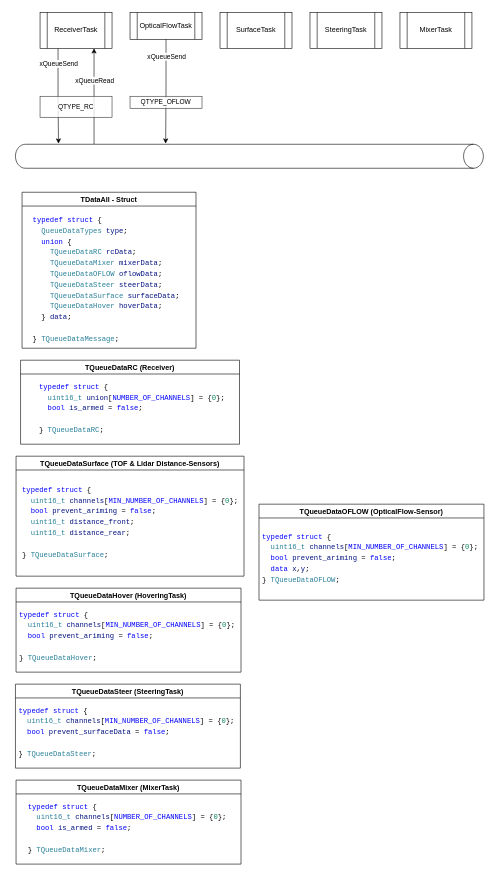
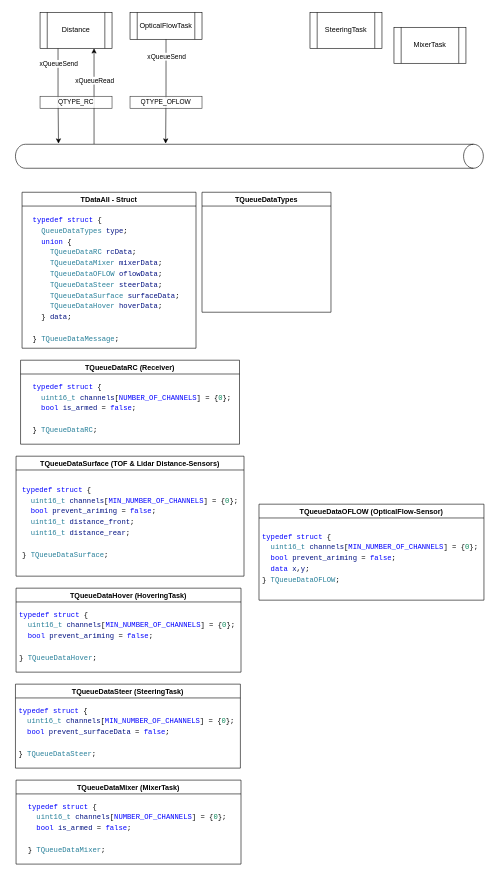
node "ReceiverTask": label "ReceiverTask" -> "Distance"
node "SurfaceTask": removed
node "MixerTask": moved (436, 30) -> (430, 45)
node "QTYPE_RC": size 72x21 -> 72x12
node "TQueueDataTypes": added
node "typedef struct { uint16_t union[NUMBER_OF_CHANNELS] = {0}; bool is_armed = false; } TQueueDataRC;": label "typedef struct { uint16_t union[NUMBER_OF_CHANNELS] = {0}; bool is_armed = false; } TQueueDataRC;" -> "typedef struct { uint16_t channels[NUMBER_OF_CHANNELS] = {0}; bool is_armed = false; } TQueueDataRC;"
